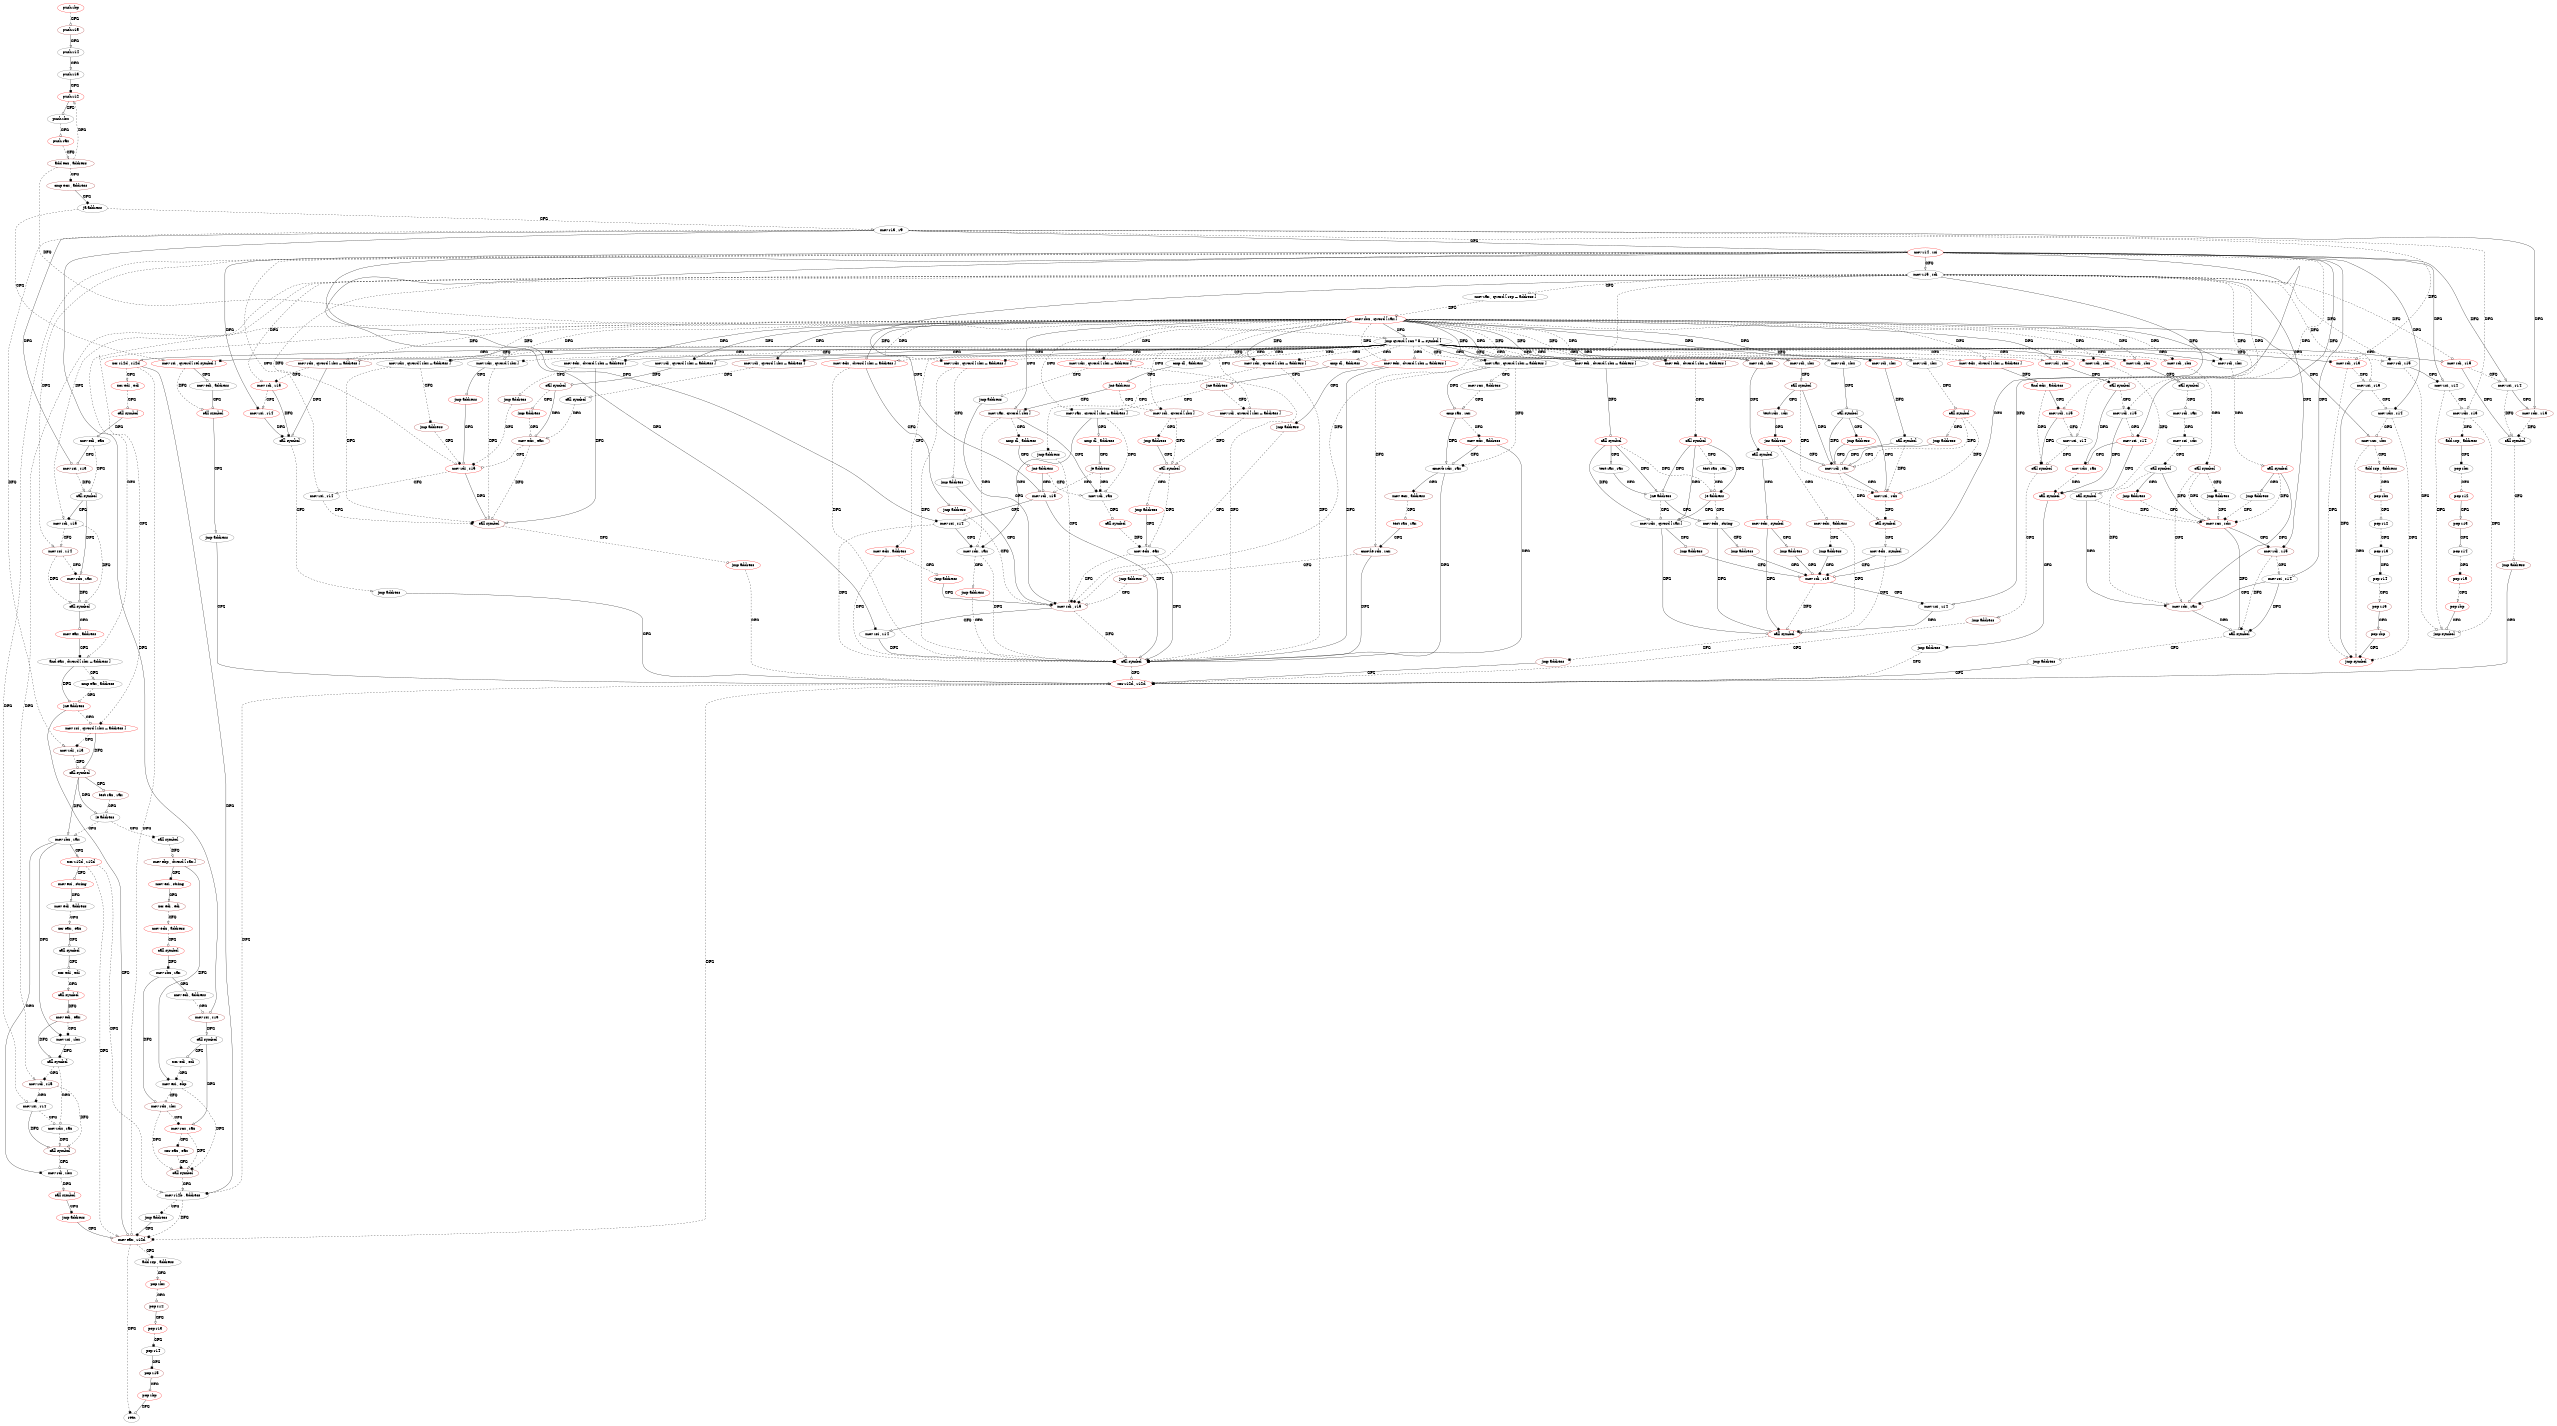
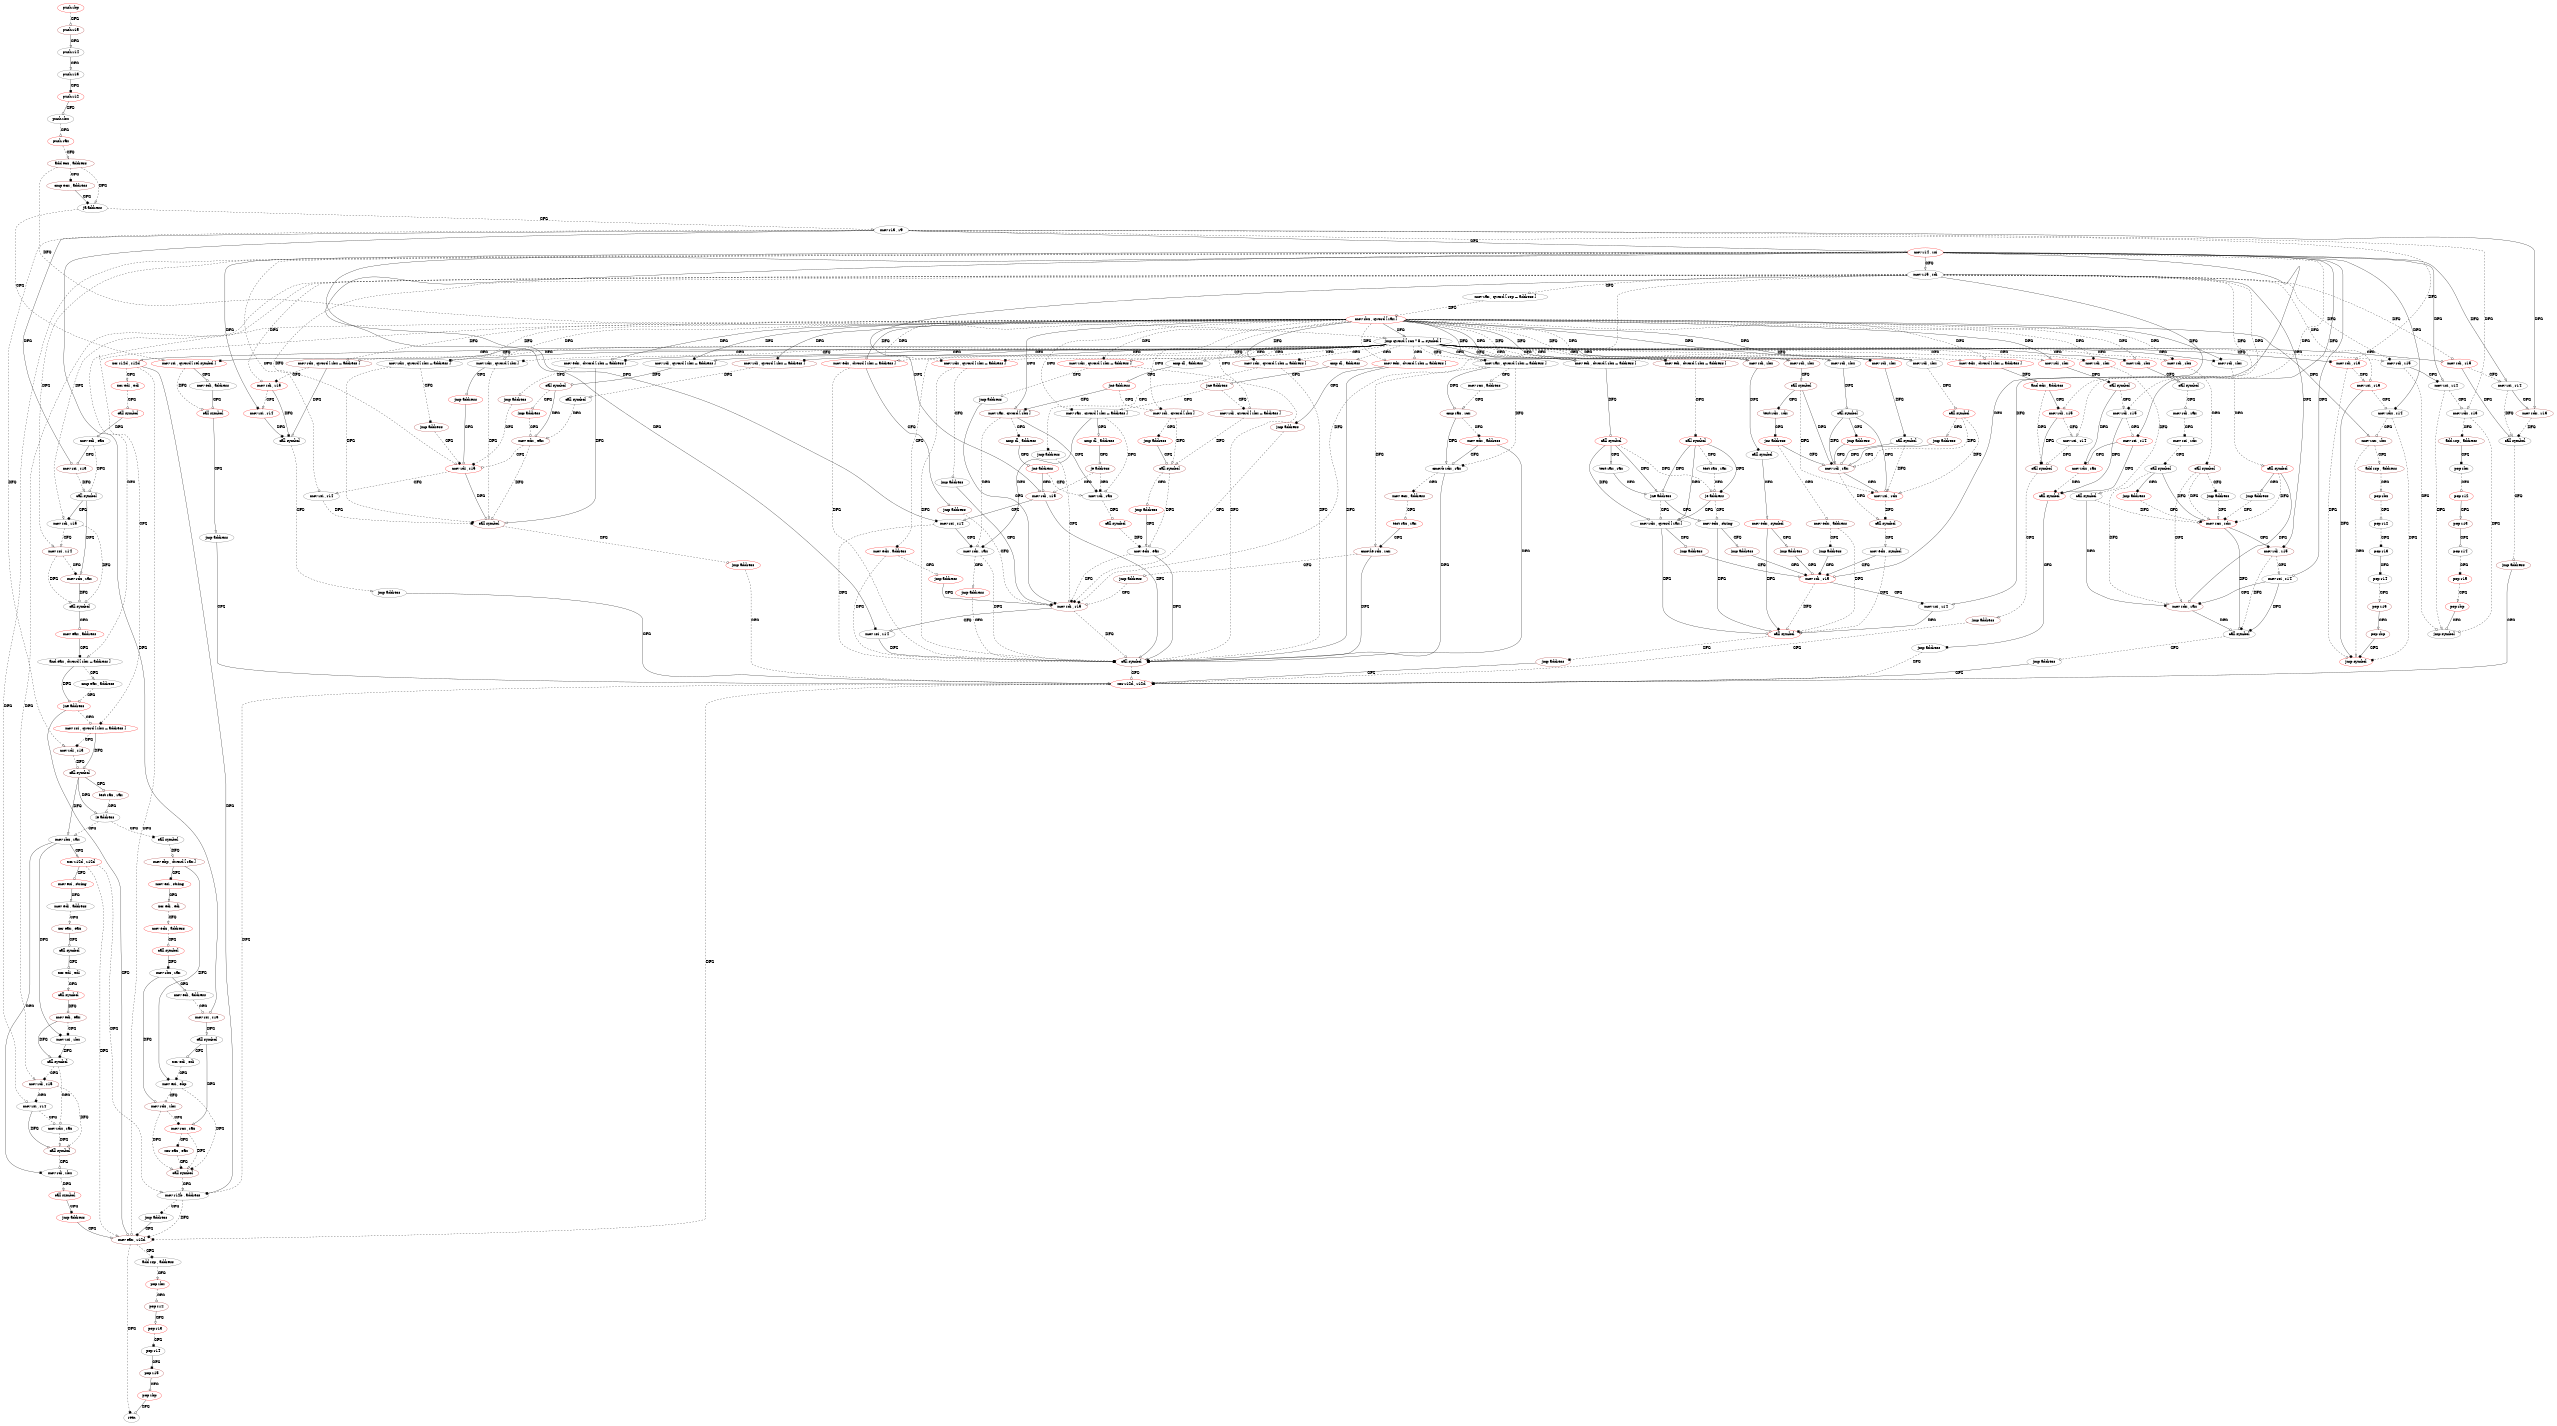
edge "add ecx , address" -> "push r12": now "add ecx , address" -> "ja address"
edge "mov r15 , rdi" -> "mov rsi , r15": label "DFG" -> "CFG"
node "mov rsi , r15": color gray40 -> red
edge "cmovb rdx , rax" -> "mov ecx , address": style solid -> dashed
